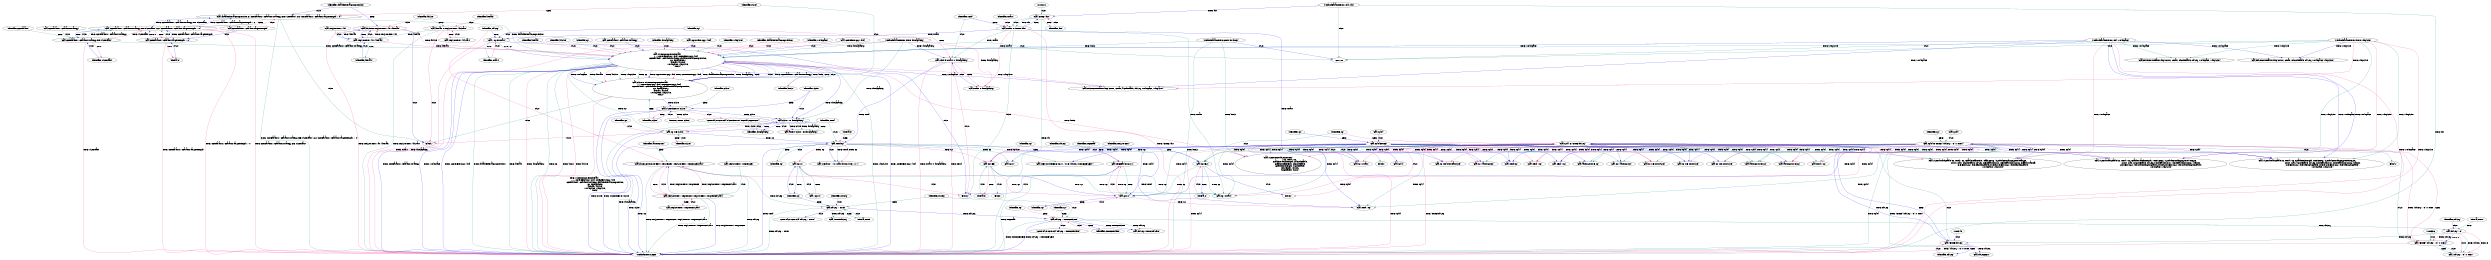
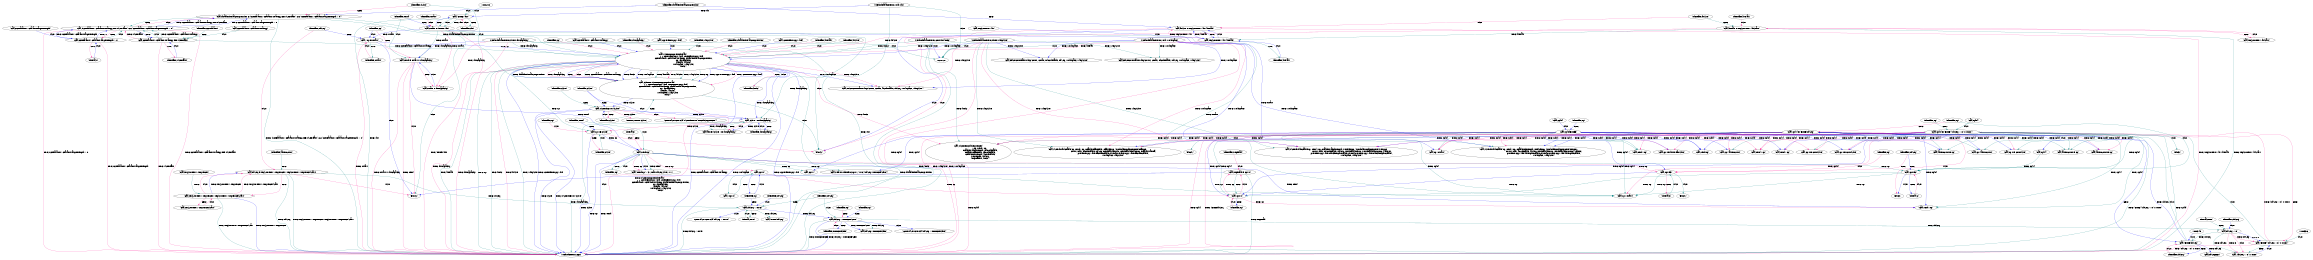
node "(Identifier,workspace)": removed
node "(Identifier,seqStorePtr)": removed
edge "(Call,op[1] = (BYTE)nbSeq)" -> "(Call,op+=2)": now "(Call,op[1])" -> "(Call,op+=2)"
edge "(Call,seqStorePtr->sequences)" -> "(Call,seqStorePtr->sequences - seqStorePtr->sequencesStart)": label "AST: " -> "DDG: "
